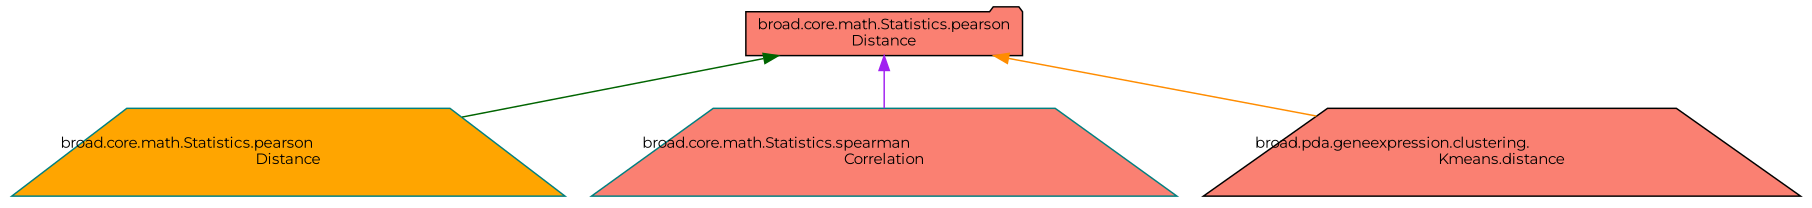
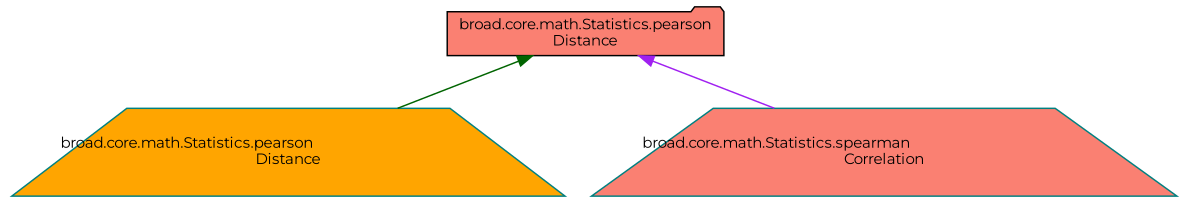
node "broad.pda.geneexpression.clustering. Kmeans.distance": removed
